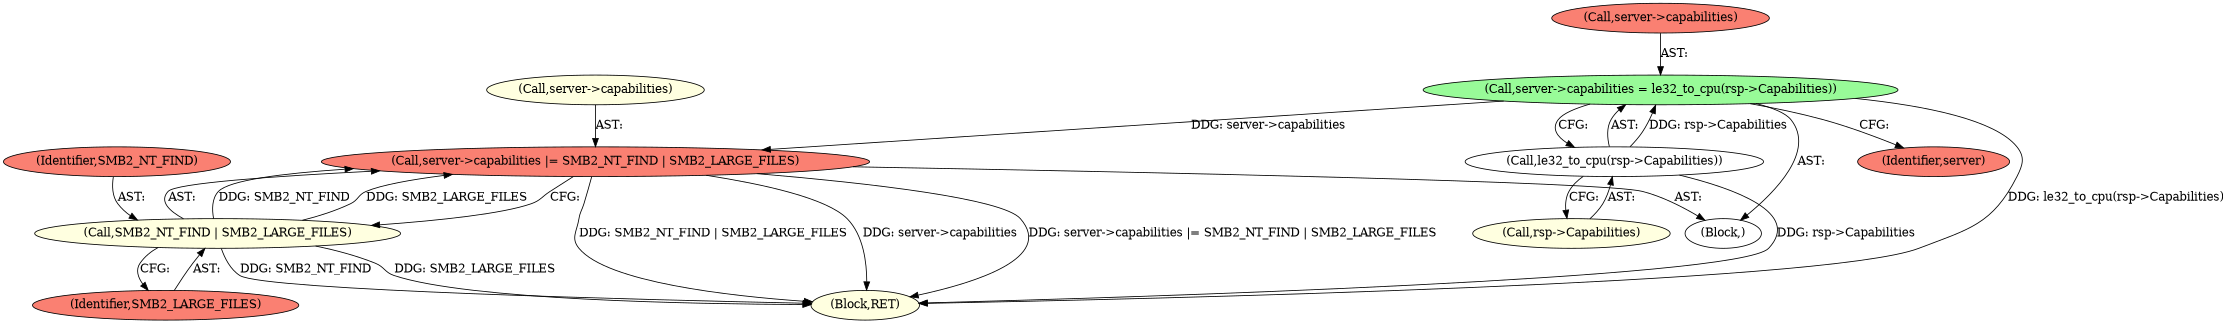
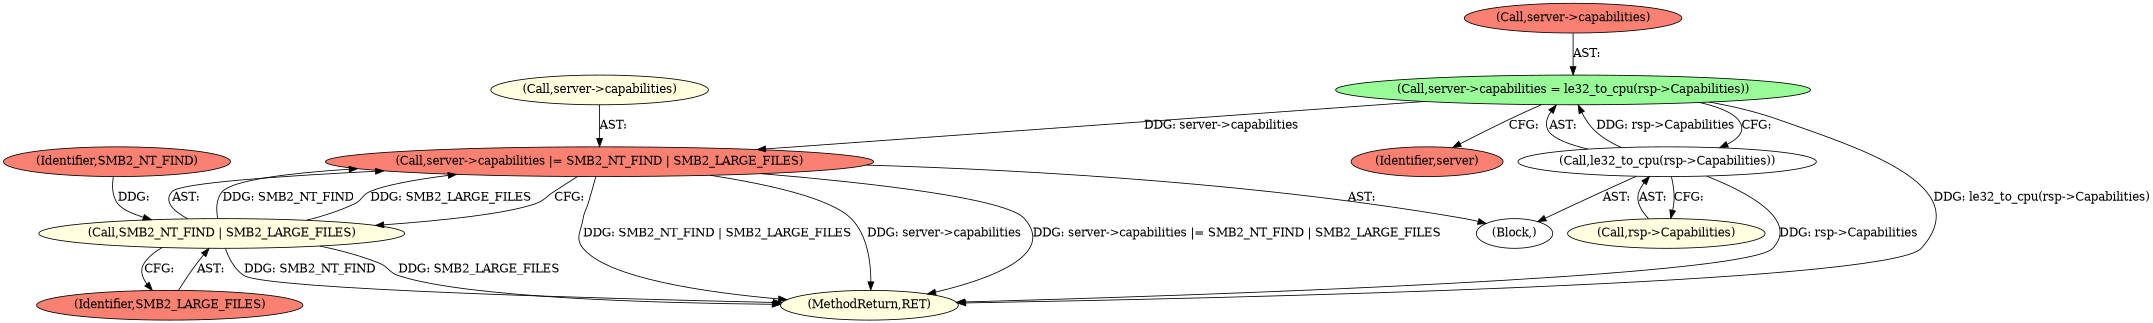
edge "(Call,server->capabilities = le32_to_cpu(rsp->Capabilities))" -> "(Block,)": now "(Call,le32_to_cpu(rsp->Capabilities))" -> "(Block,)"
edge "(Identifier,SMB2_NT_FIND)" -> "(Call,SMB2_NT_FIND | SMB2_LARGE_FILES)": label "AST: " -> "DDG: "
node "(Block,RET)": label "(Block,RET)" -> "(MethodReturn,RET)"
